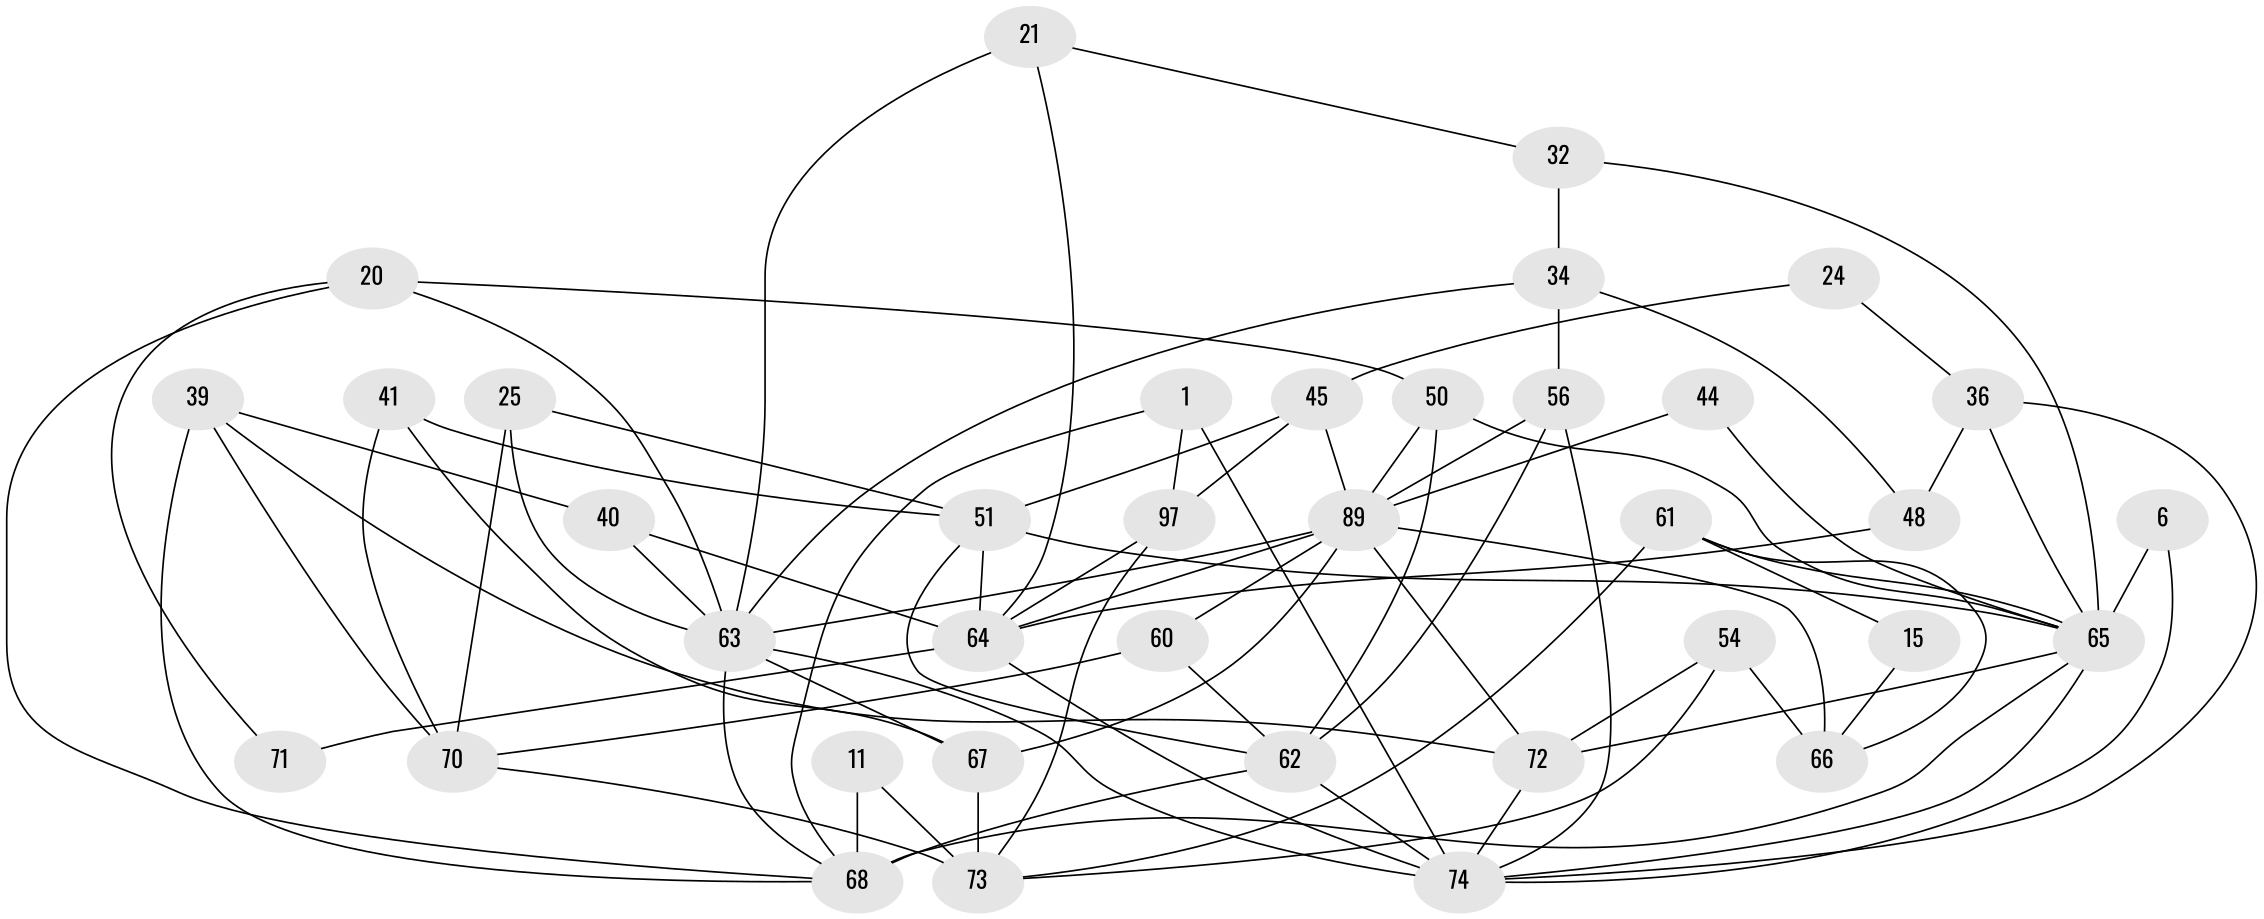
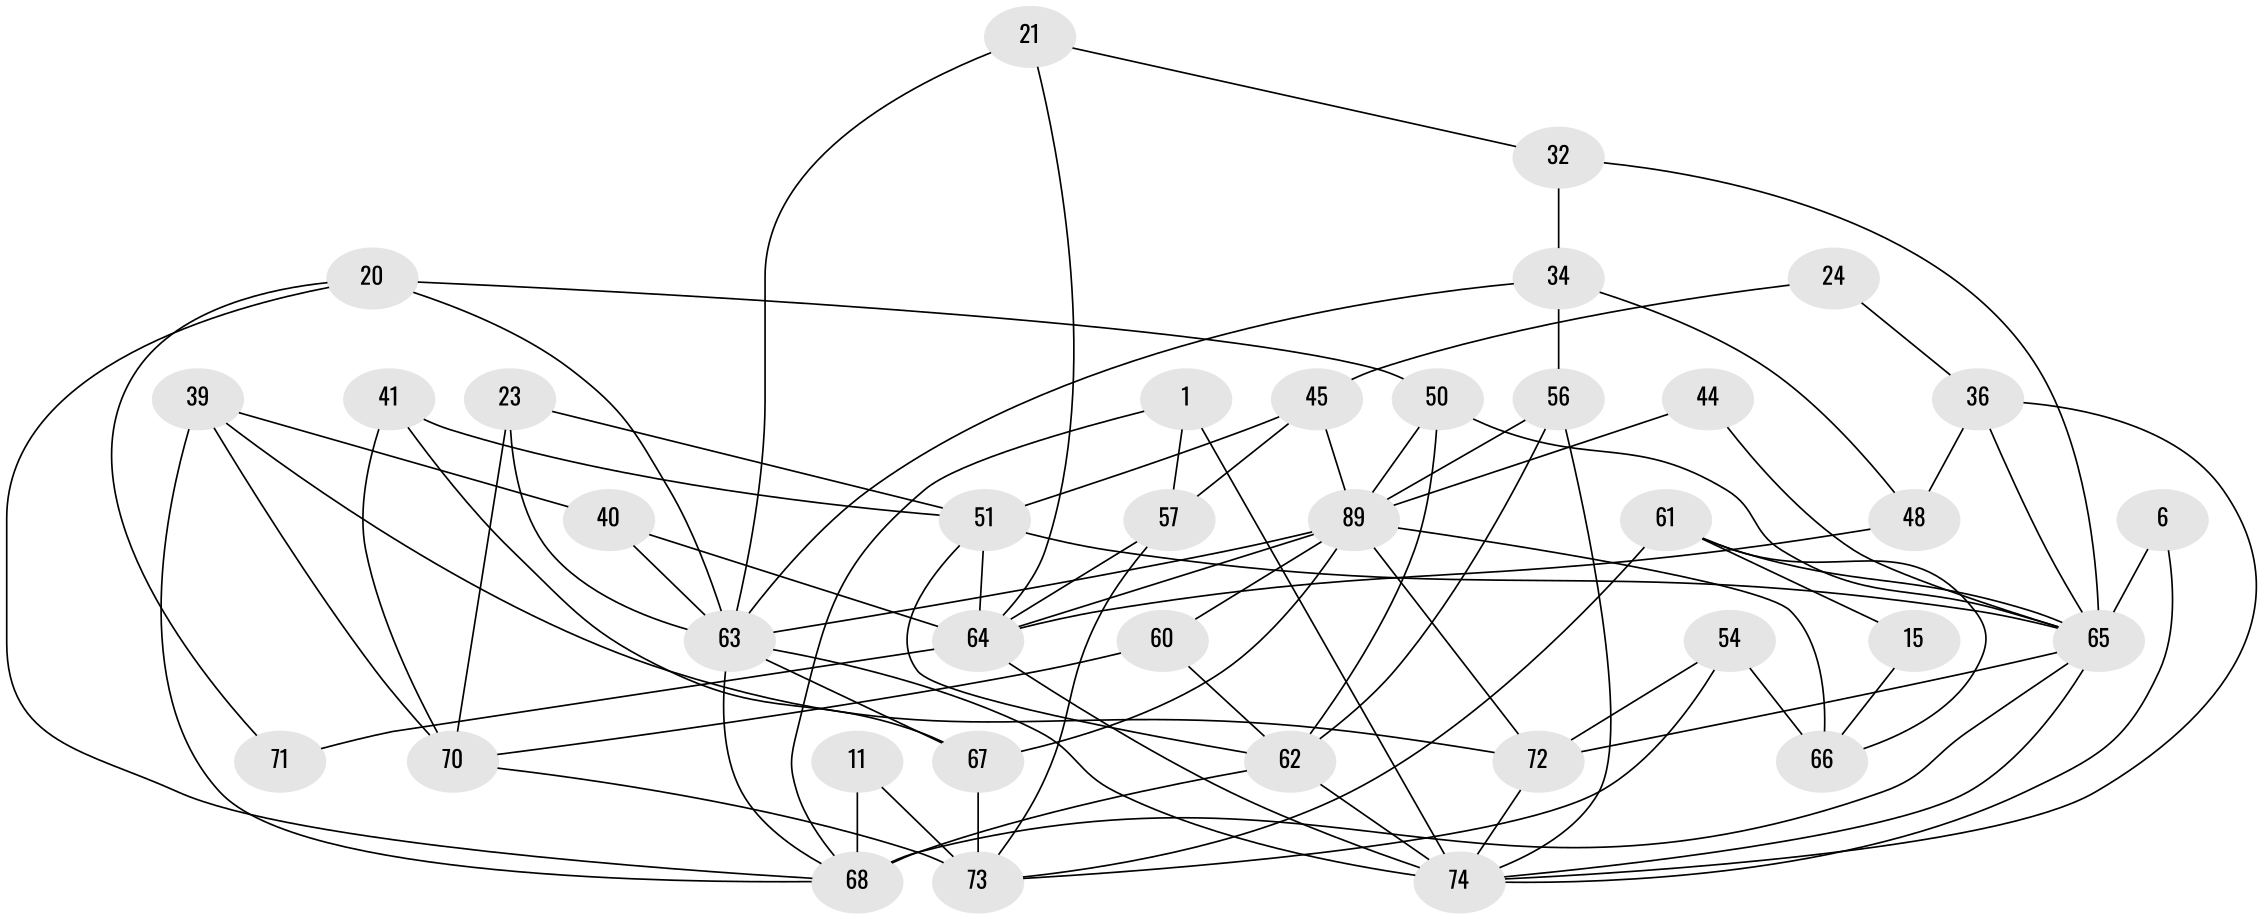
node "25": label "25" -> "23"
node "97": label "97" -> "57"
